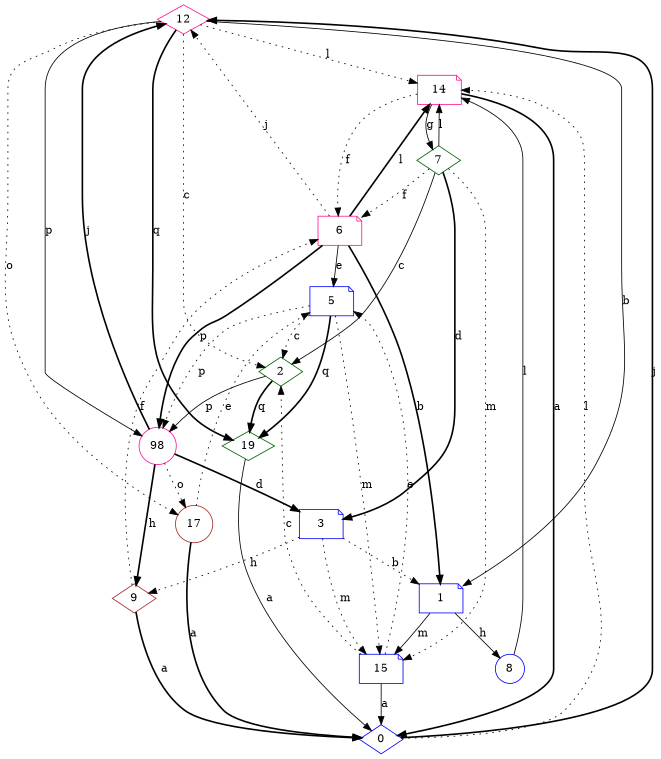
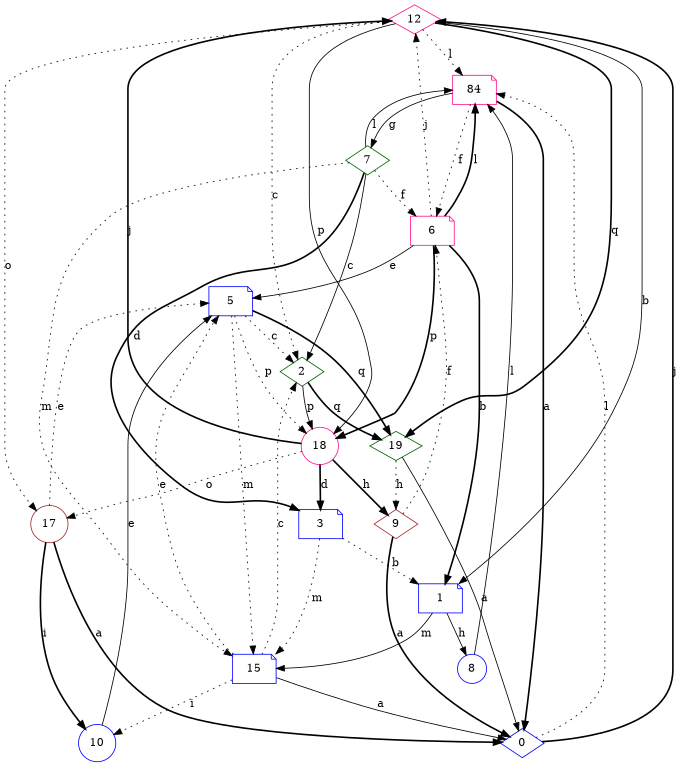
node "14": label "14" -> "84"
node "98": label "98" -> "18"
edge "3" -> "9": now "19" -> "9"
node "10": added
